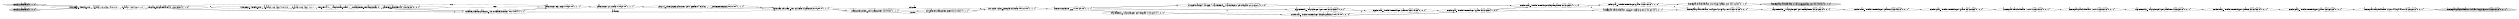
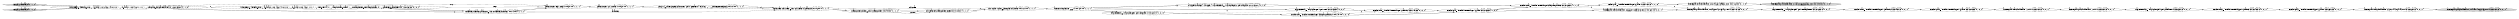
node "testChiSquareDataSet['1', '0', '0']": shape ellipse -> diamond
